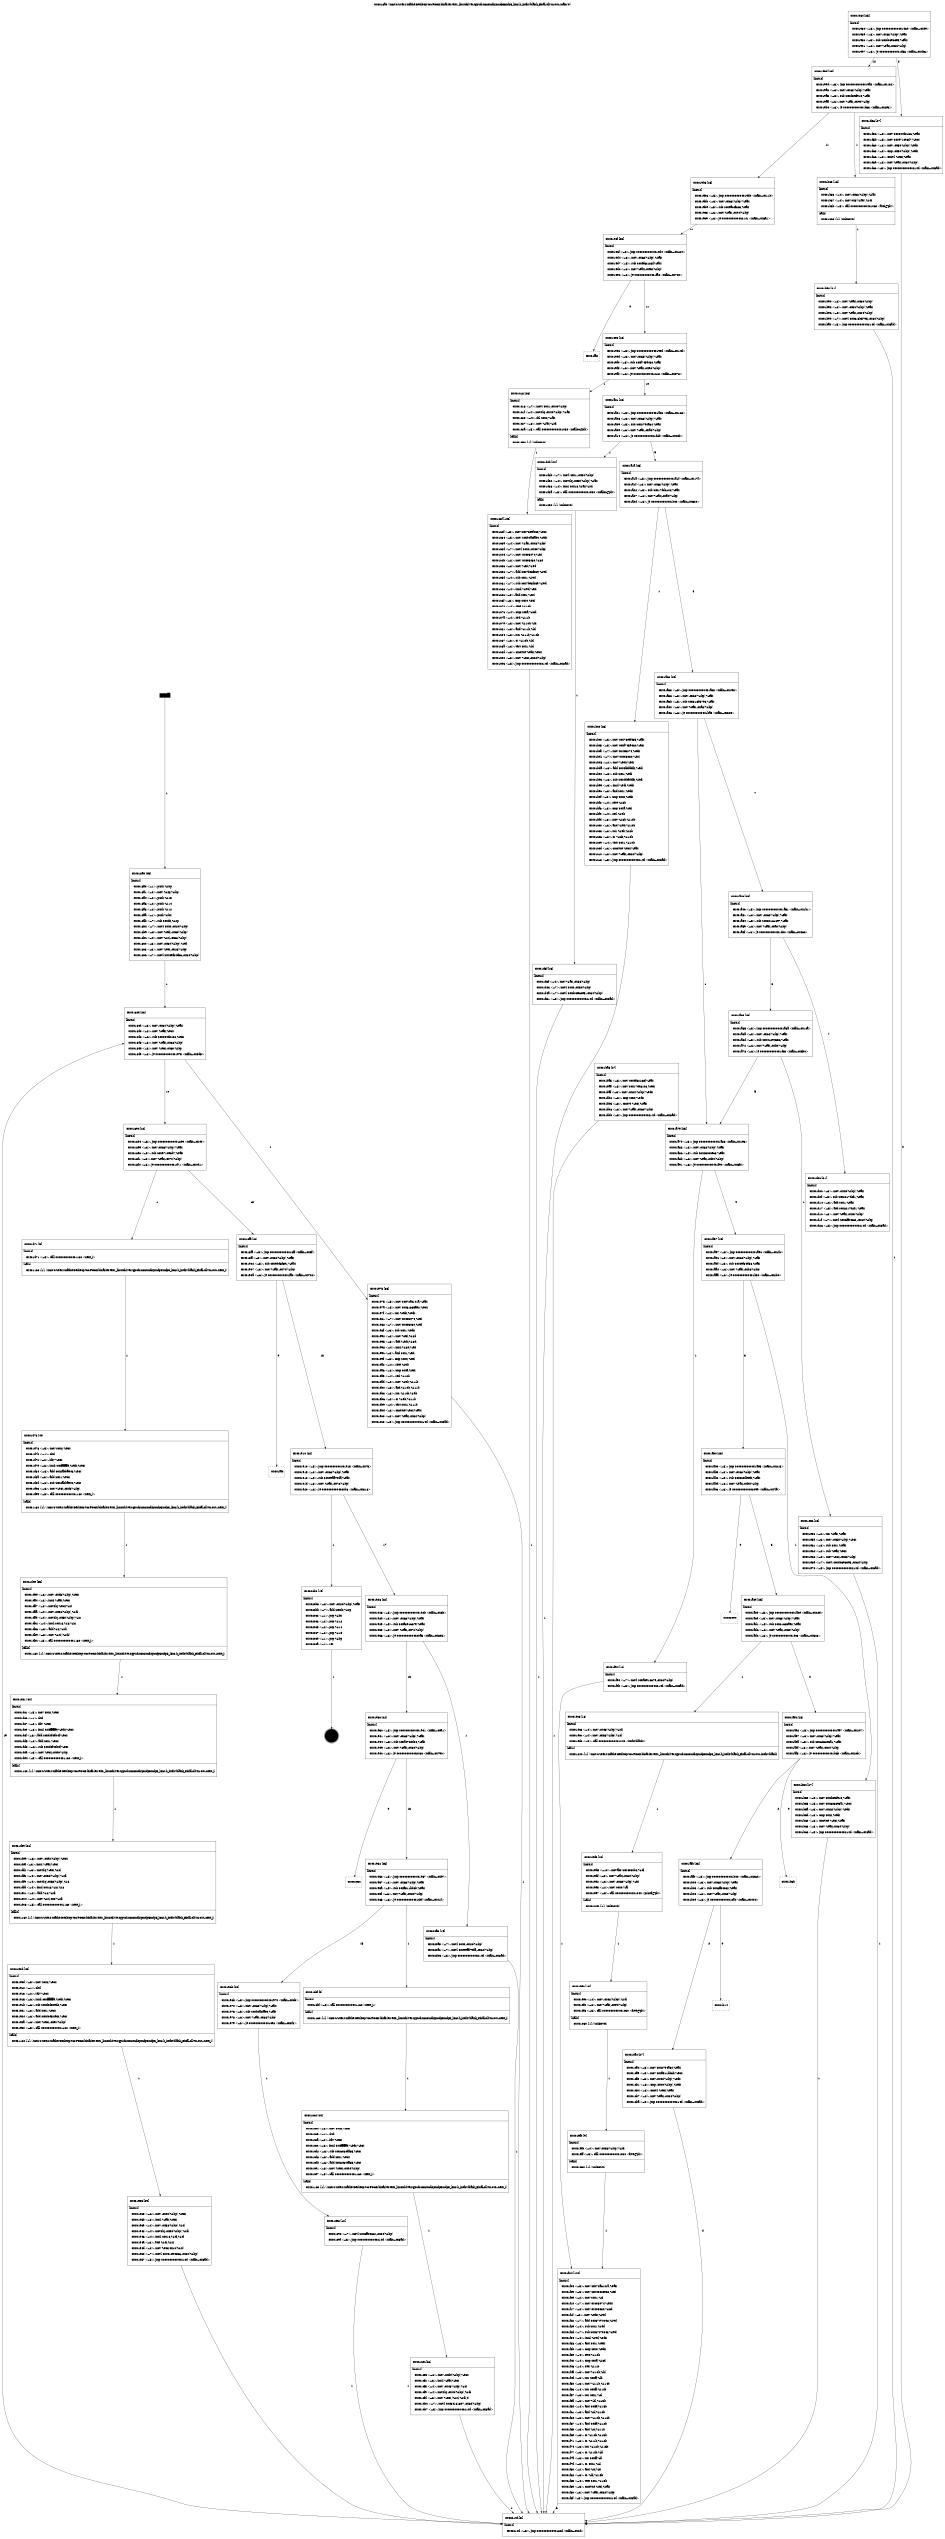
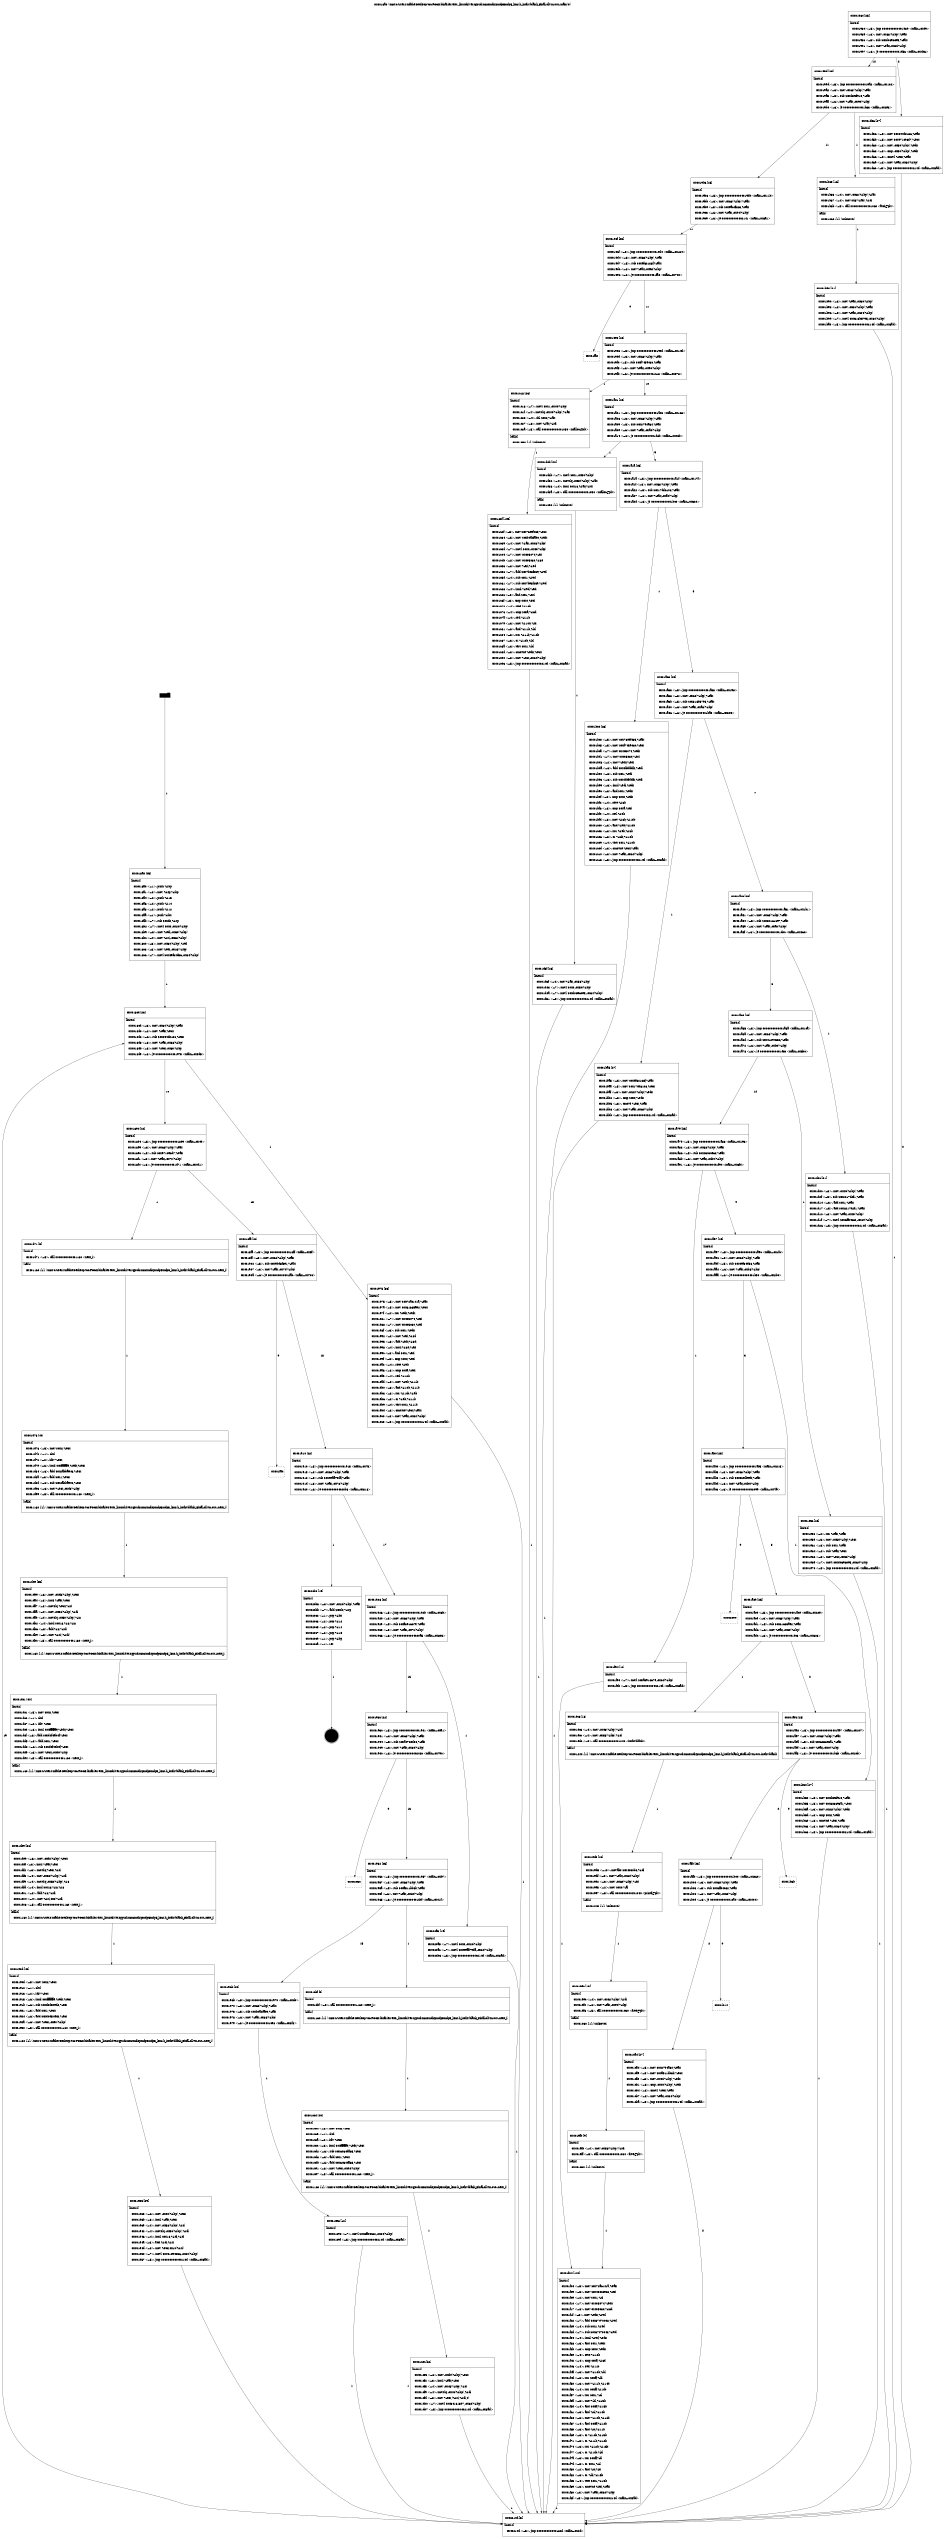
edge "0x401a33 [25]" -> "0x401a7e [25]": now "0x401a33 [25]" -> "0x401ba5 [27]"
edge "0x401a65 [25]" -> "0x401a7e [25]": label " 5" -> " 12"
edge "0x401d0c [31]" -> "0x40214d [5]": added, label "1"
edge "0x401f04 [144]" -> "0x40214d [5]": label " 6" -> " 1"
